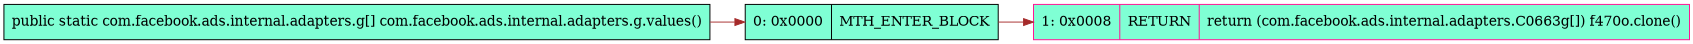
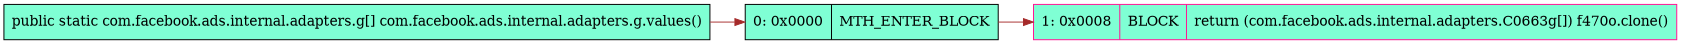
node "1: 0x0008": text "RETURN" -> "BLOCK"
